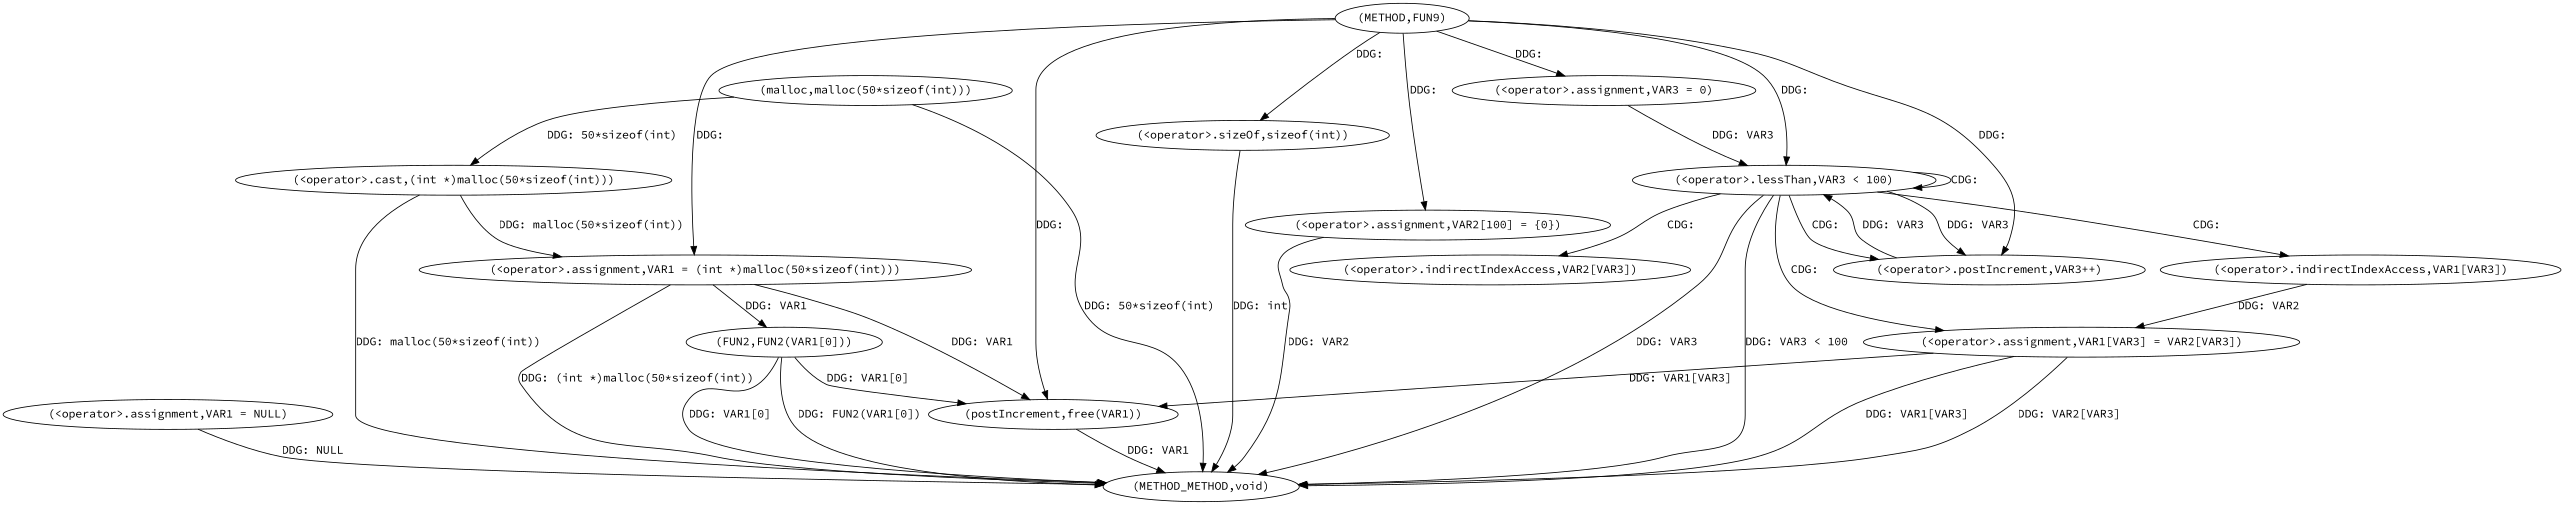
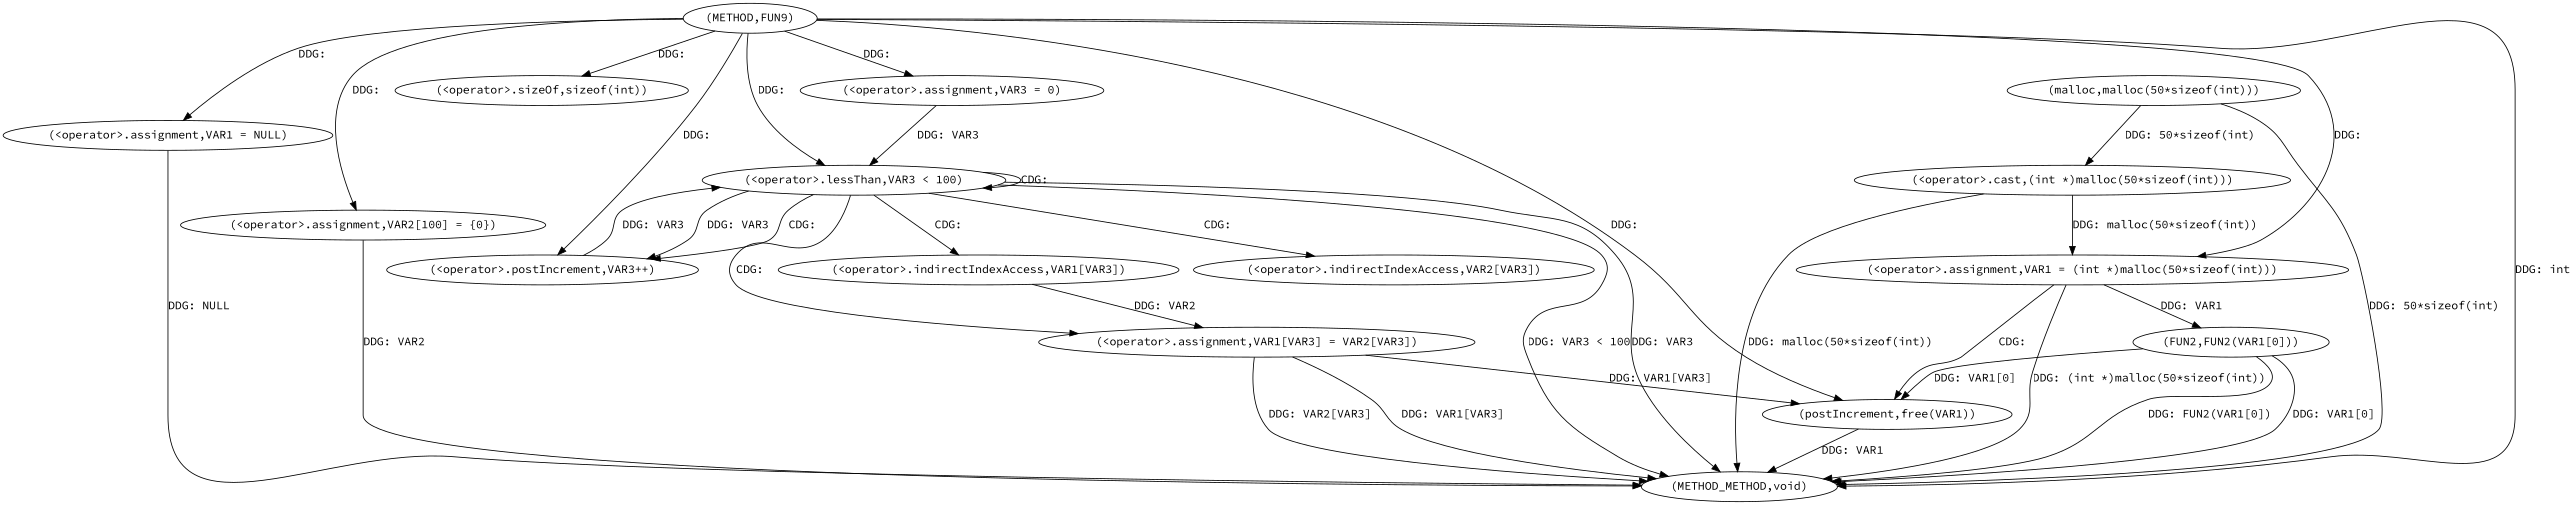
edge "(METHOD,FUN9)" -> "(<operator>.assignment,VAR1 = NULL)": added, label "DDG:"
edge "(<operator>.sizeOf,sizeof(int))" -> "(METHOD_METHOD,void)": now "(METHOD,FUN9)" -> "(METHOD_METHOD,void)"
edge "(<operator>.assignment,VAR1 = (int *)malloc(50*sizeof(int)))" -> "(postIncrement,free(VAR1))": label "DDG: VAR1" -> "CDG: "
